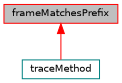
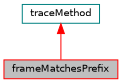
edge "traceMethod" -> "frameMatchesPrefix": reversed
